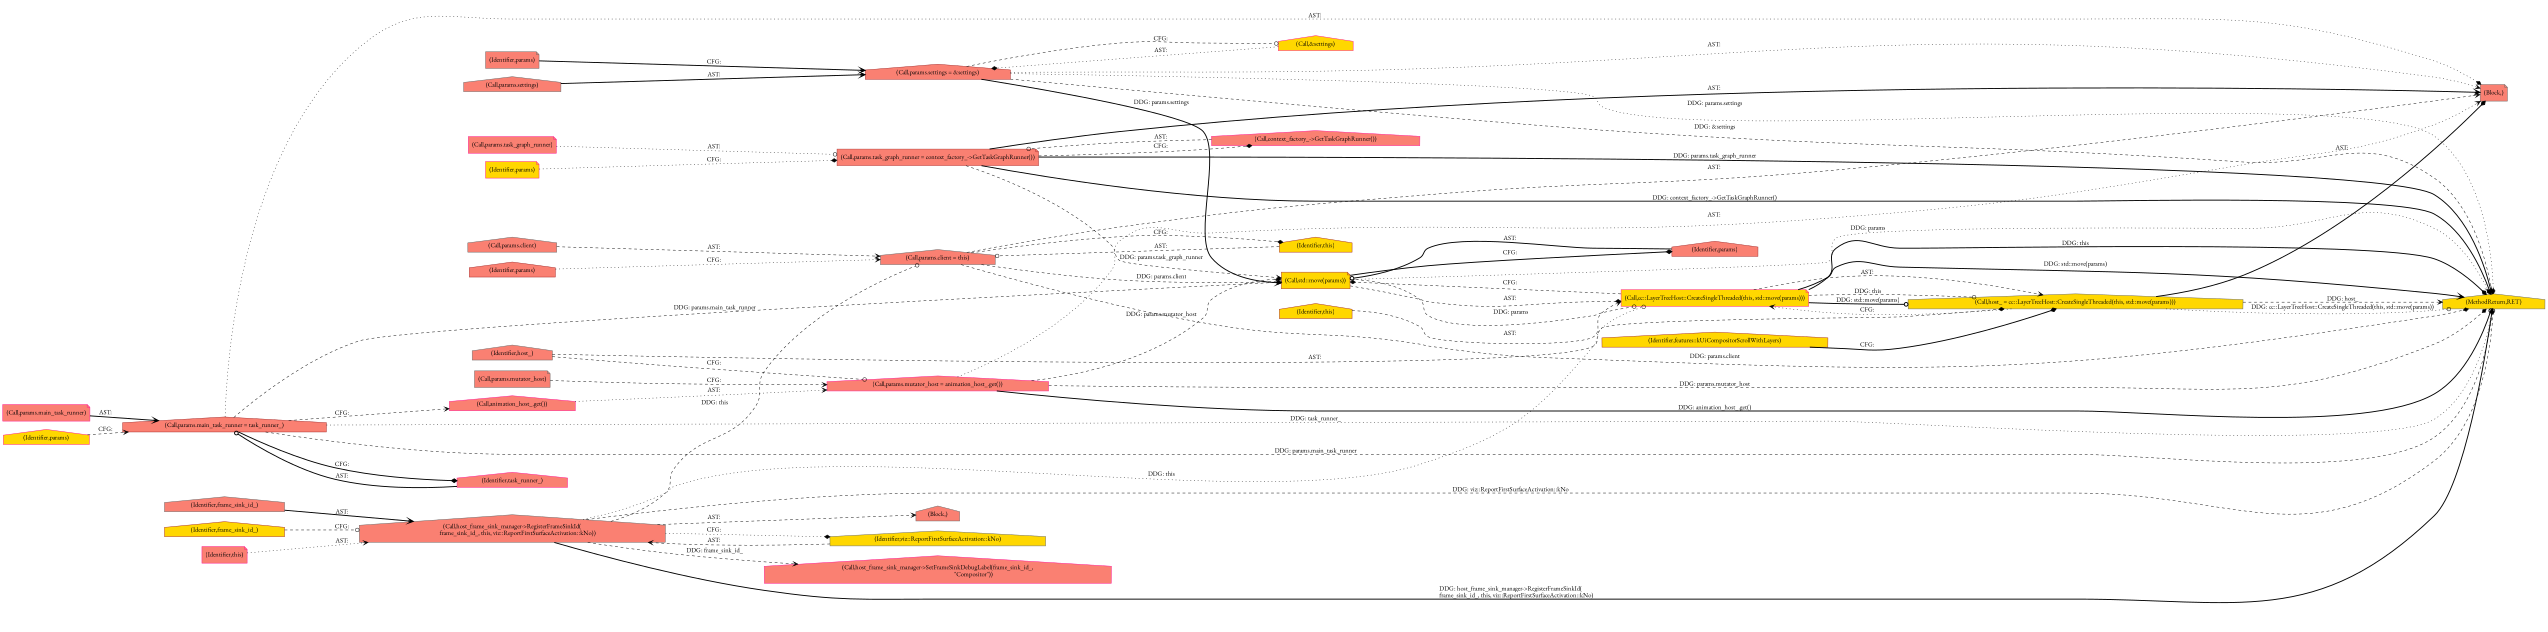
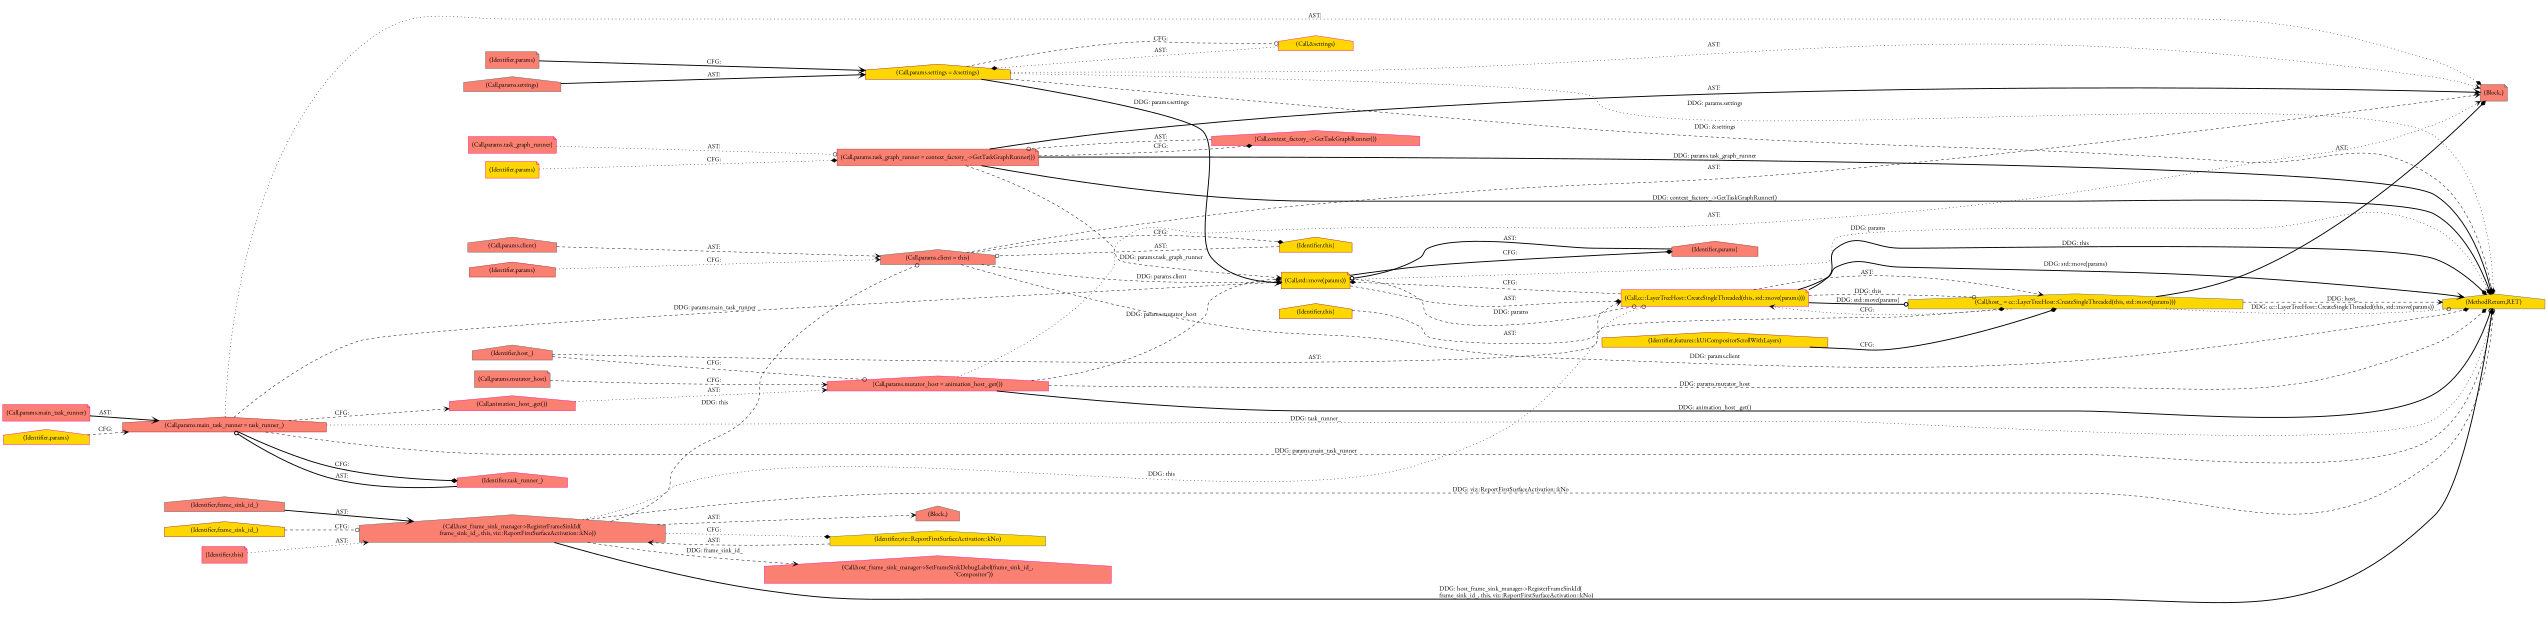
node "(Call,params.settings = &settings)": fillcolor salmon -> gold
